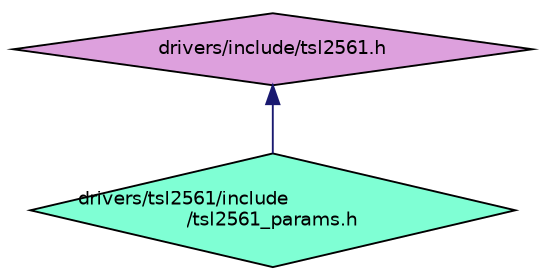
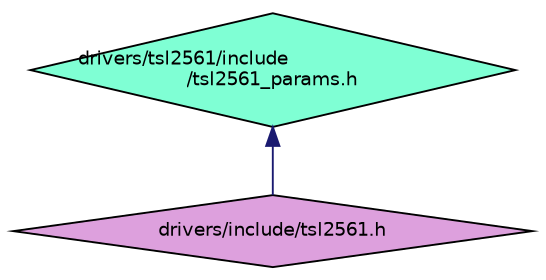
edge "drivers/tsl2561/include /tsl2561_params.h" -> "drivers/include/tsl2561.h": reversed
